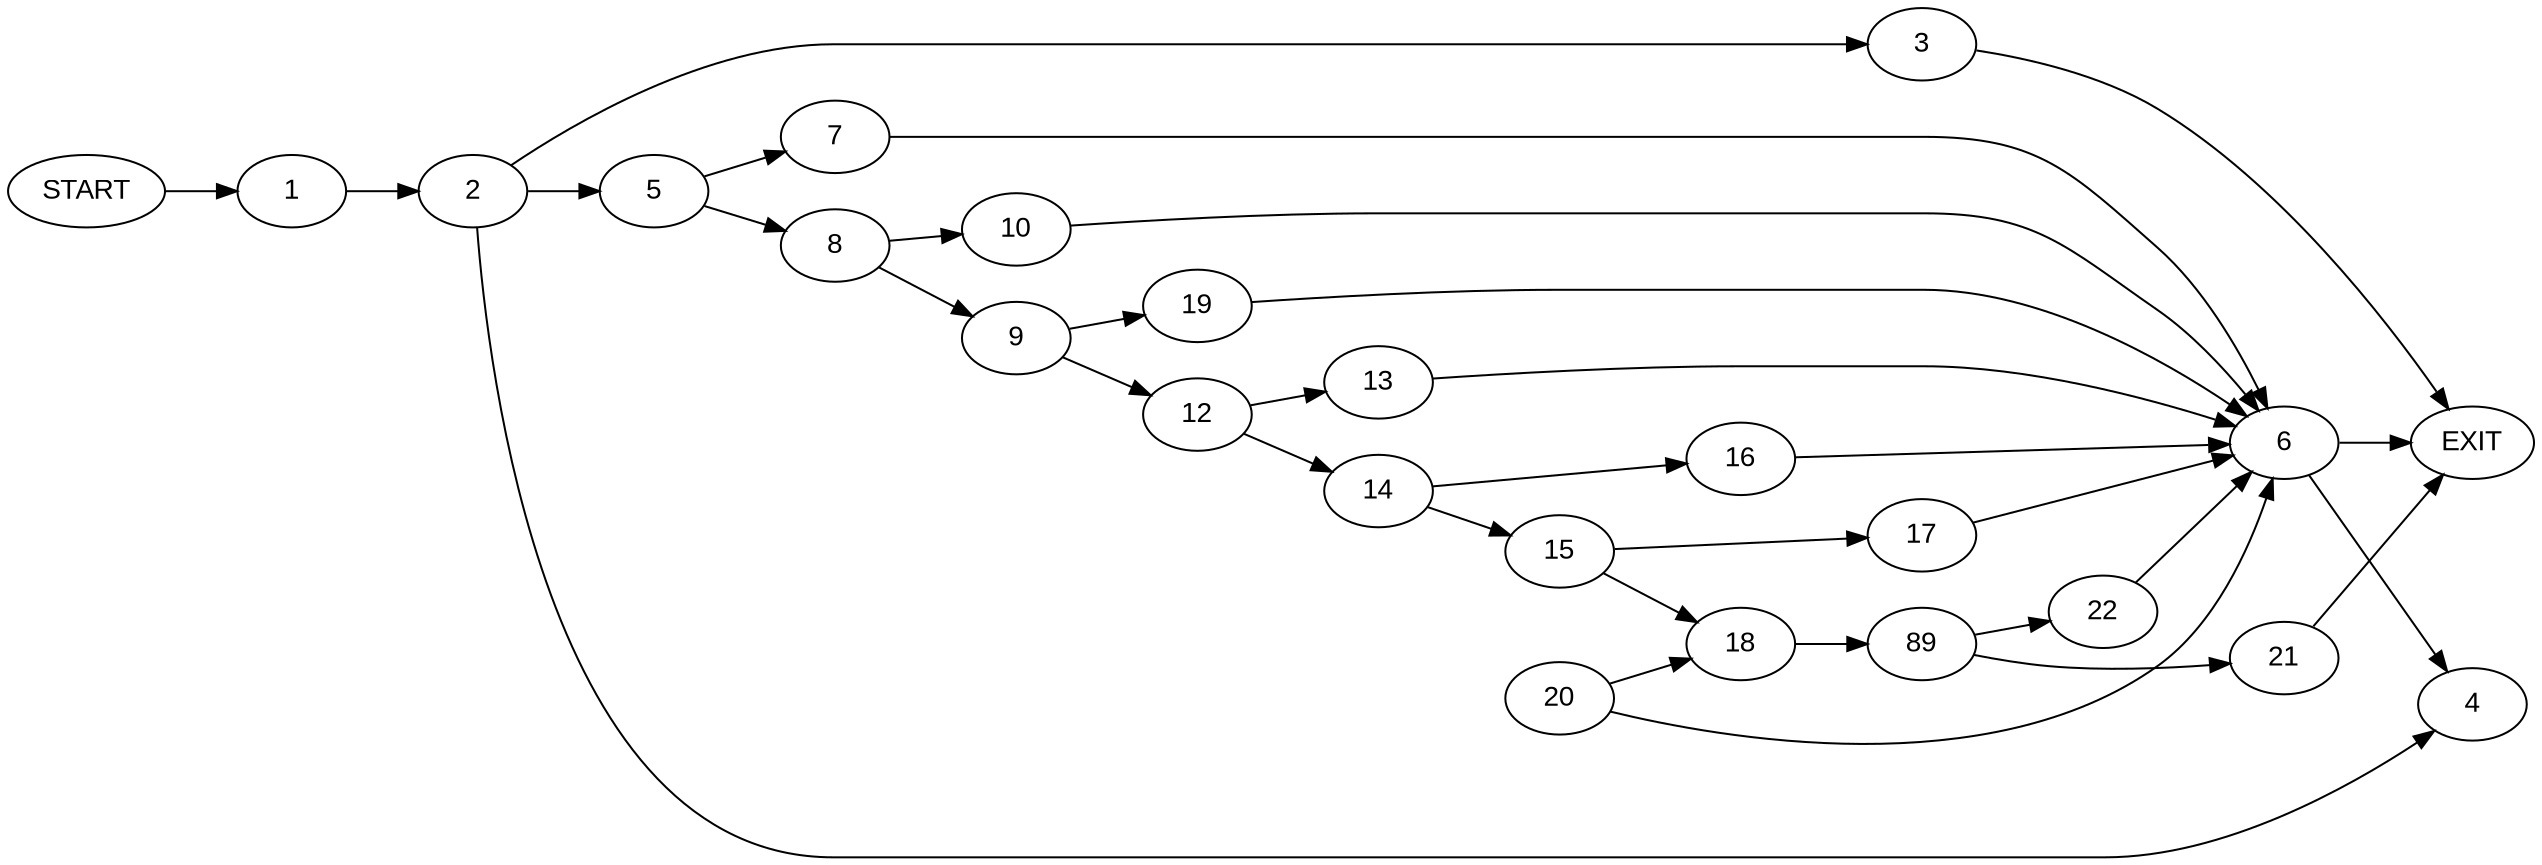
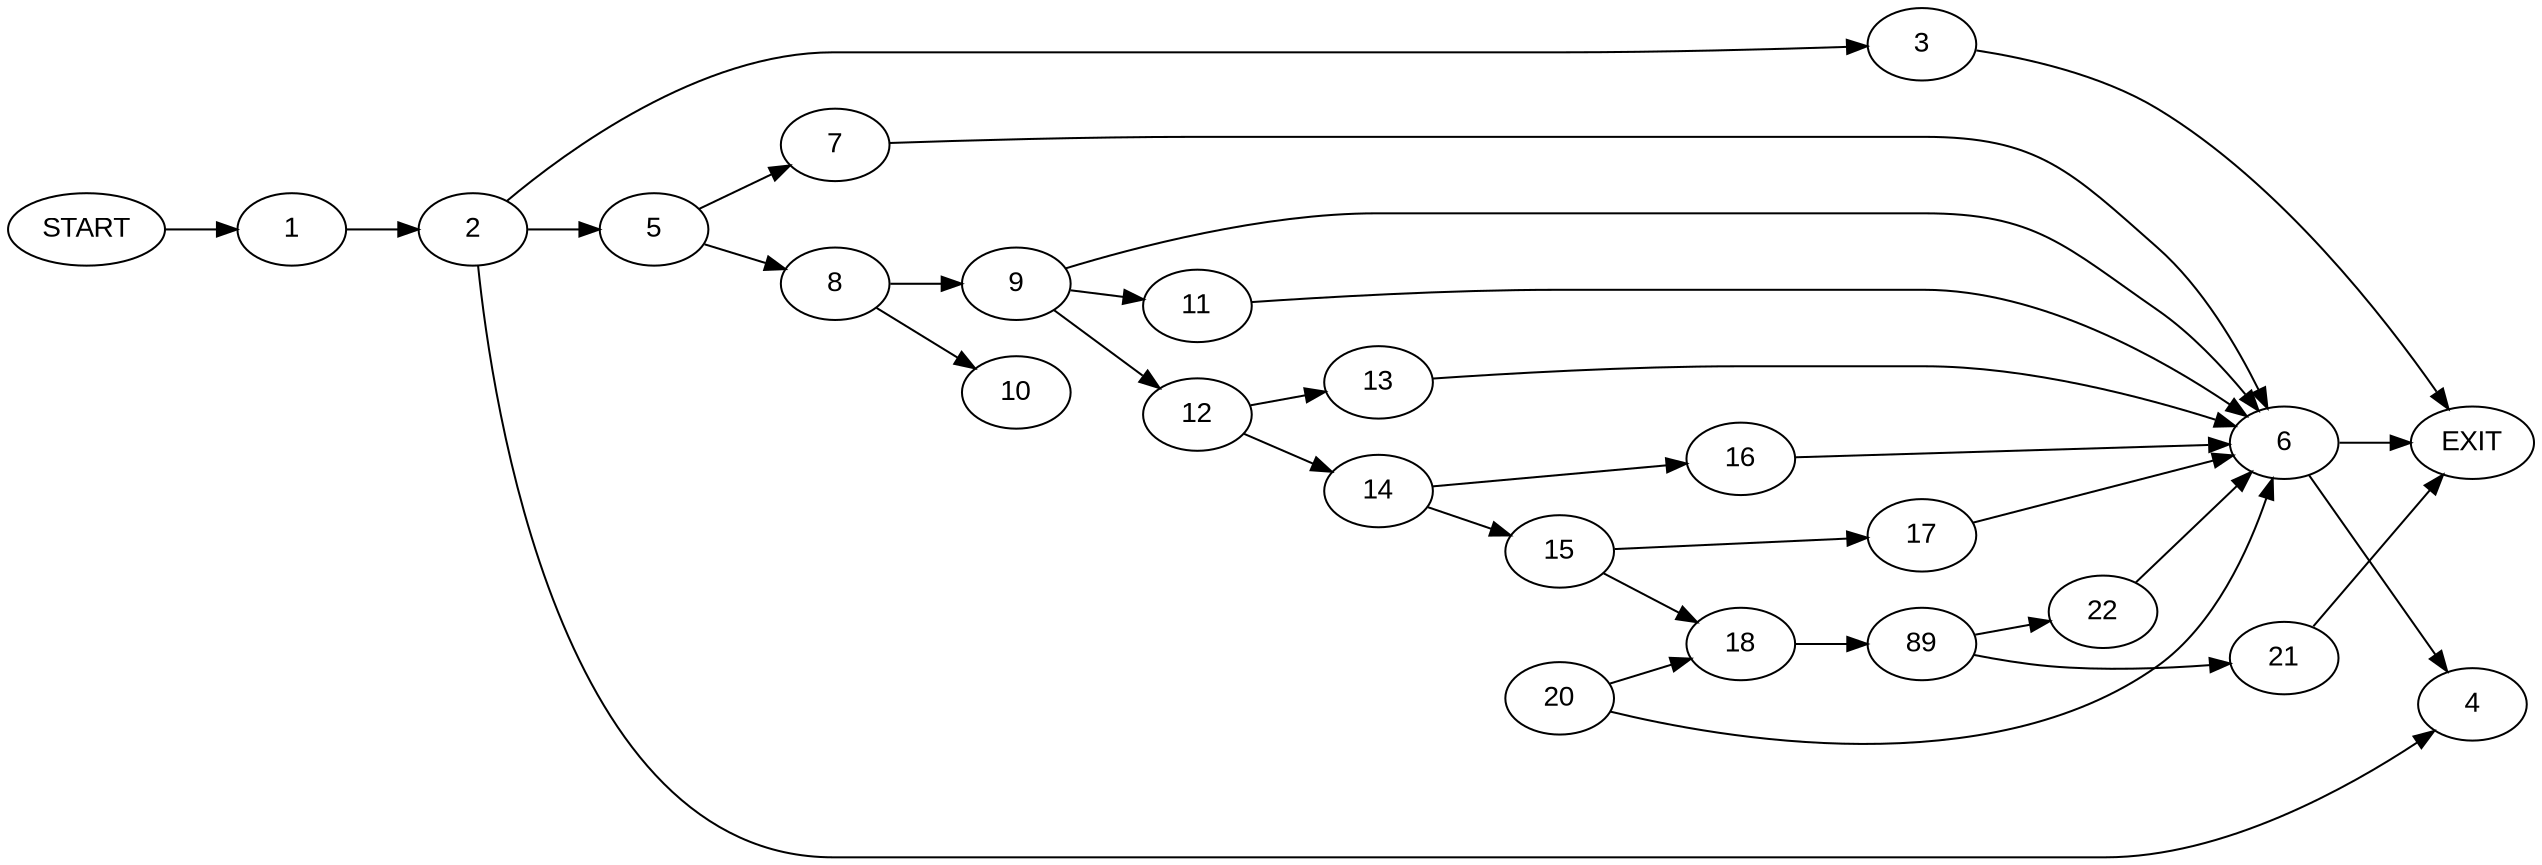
edge "10" -> "6": now "9" -> "6"
node "19": label "19" -> "11"
